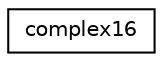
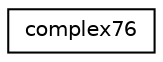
node "complex16": label "complex16" -> "complex76"
